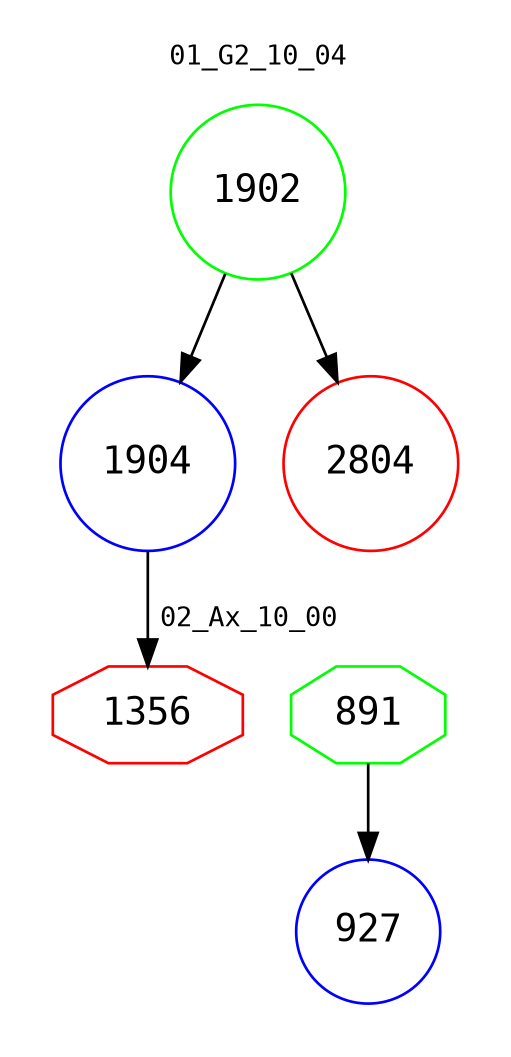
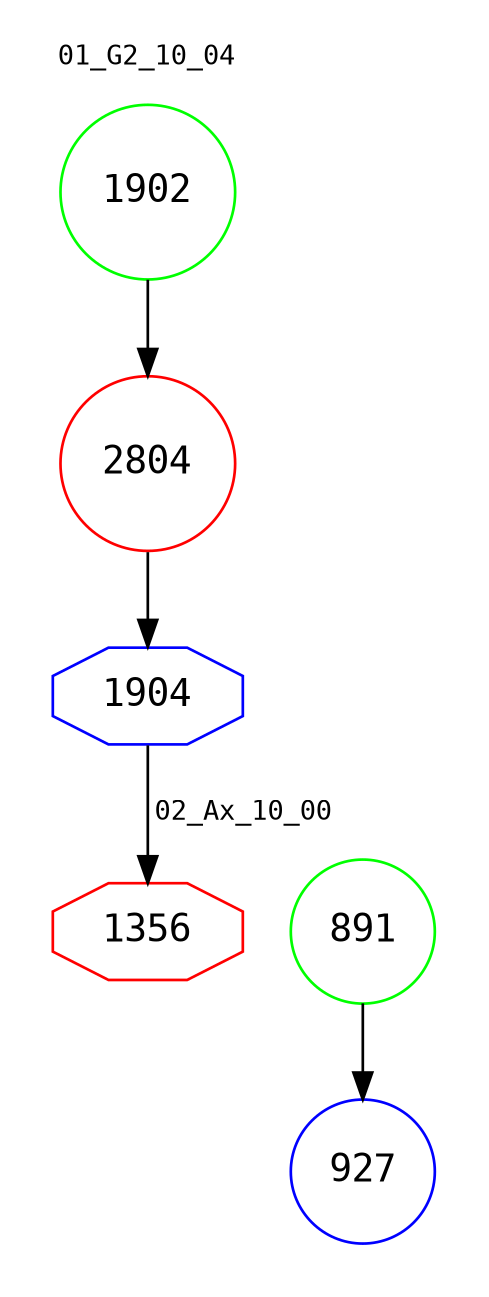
edge "1902" -> "1904": now "2804" -> "1904"
node "1904": shape circle -> octagon
node "891": shape octagon -> circle
